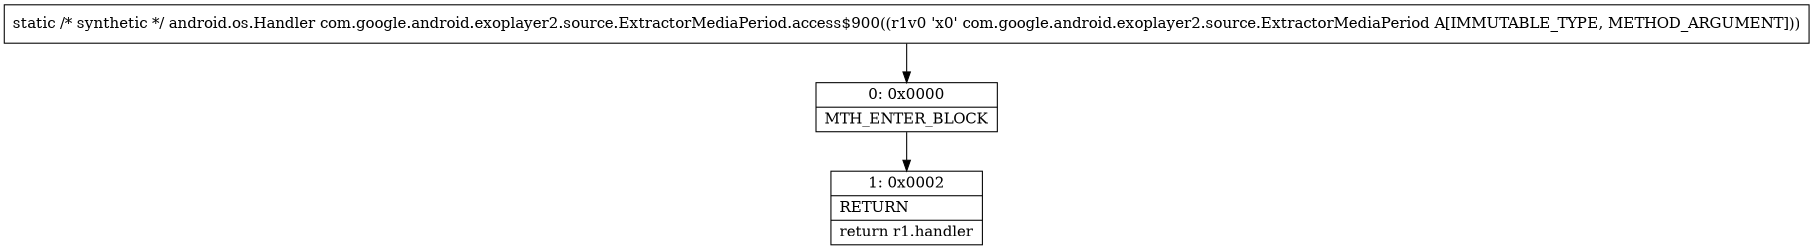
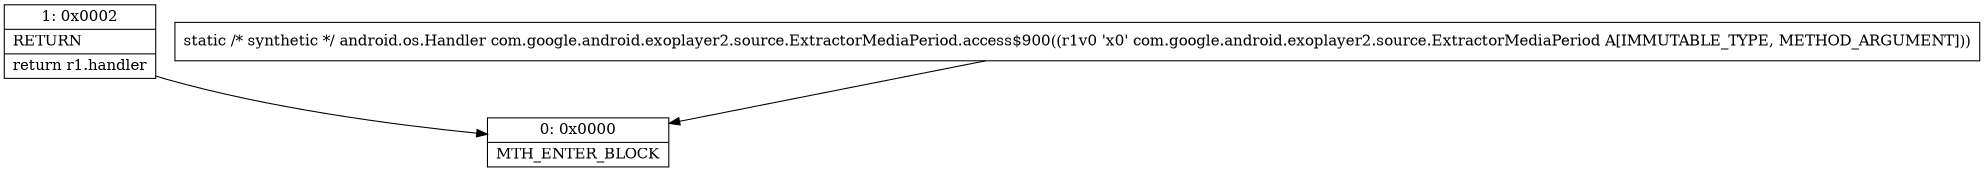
edge "0: 0x0000" -> "1: 0x0002": reversed
